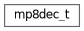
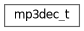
node "mp8dec_t": label "mp8dec_t" -> "mp3dec_t"
